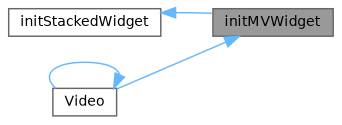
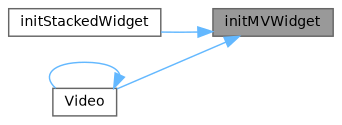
edge "initMVWidget" -> "initStackedWidget": reversed
